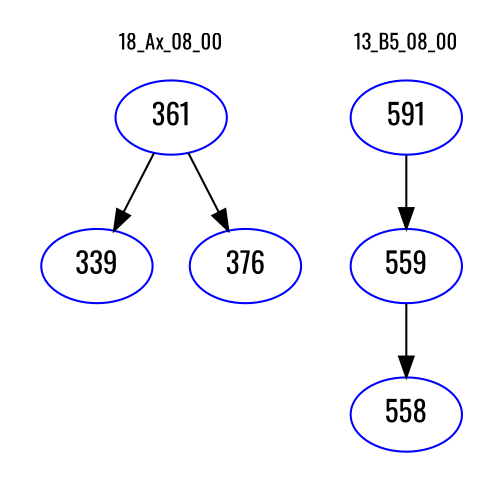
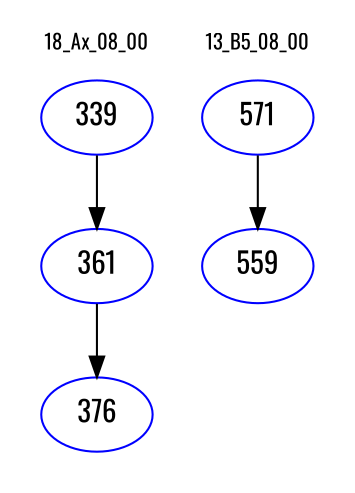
node "591": label "591" -> "571"
edge "361" -> "339": reversed
node "558": removed
